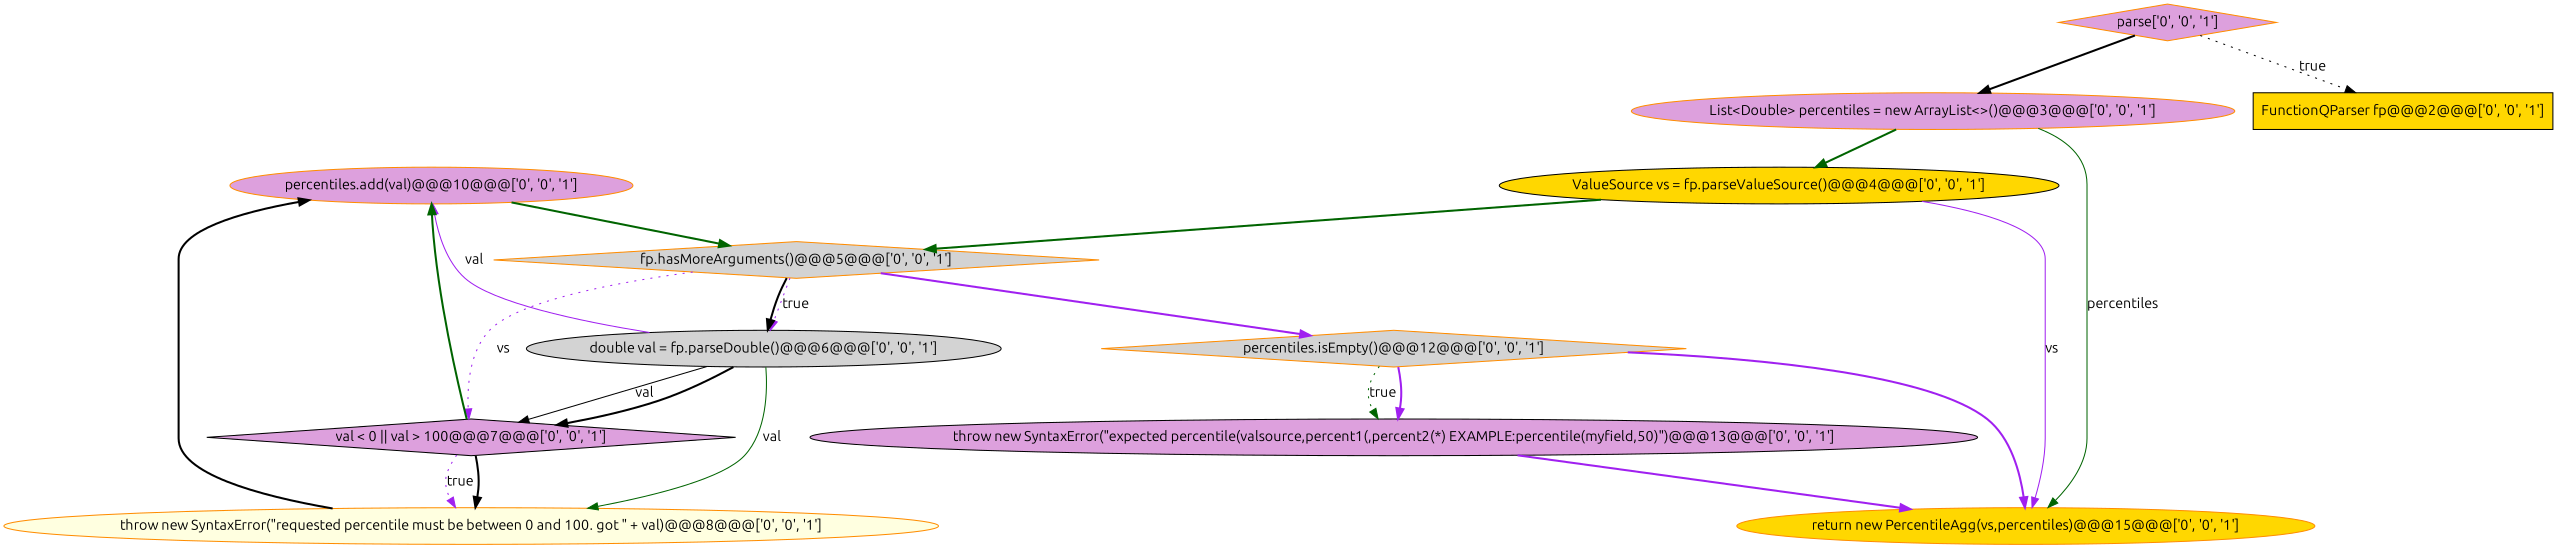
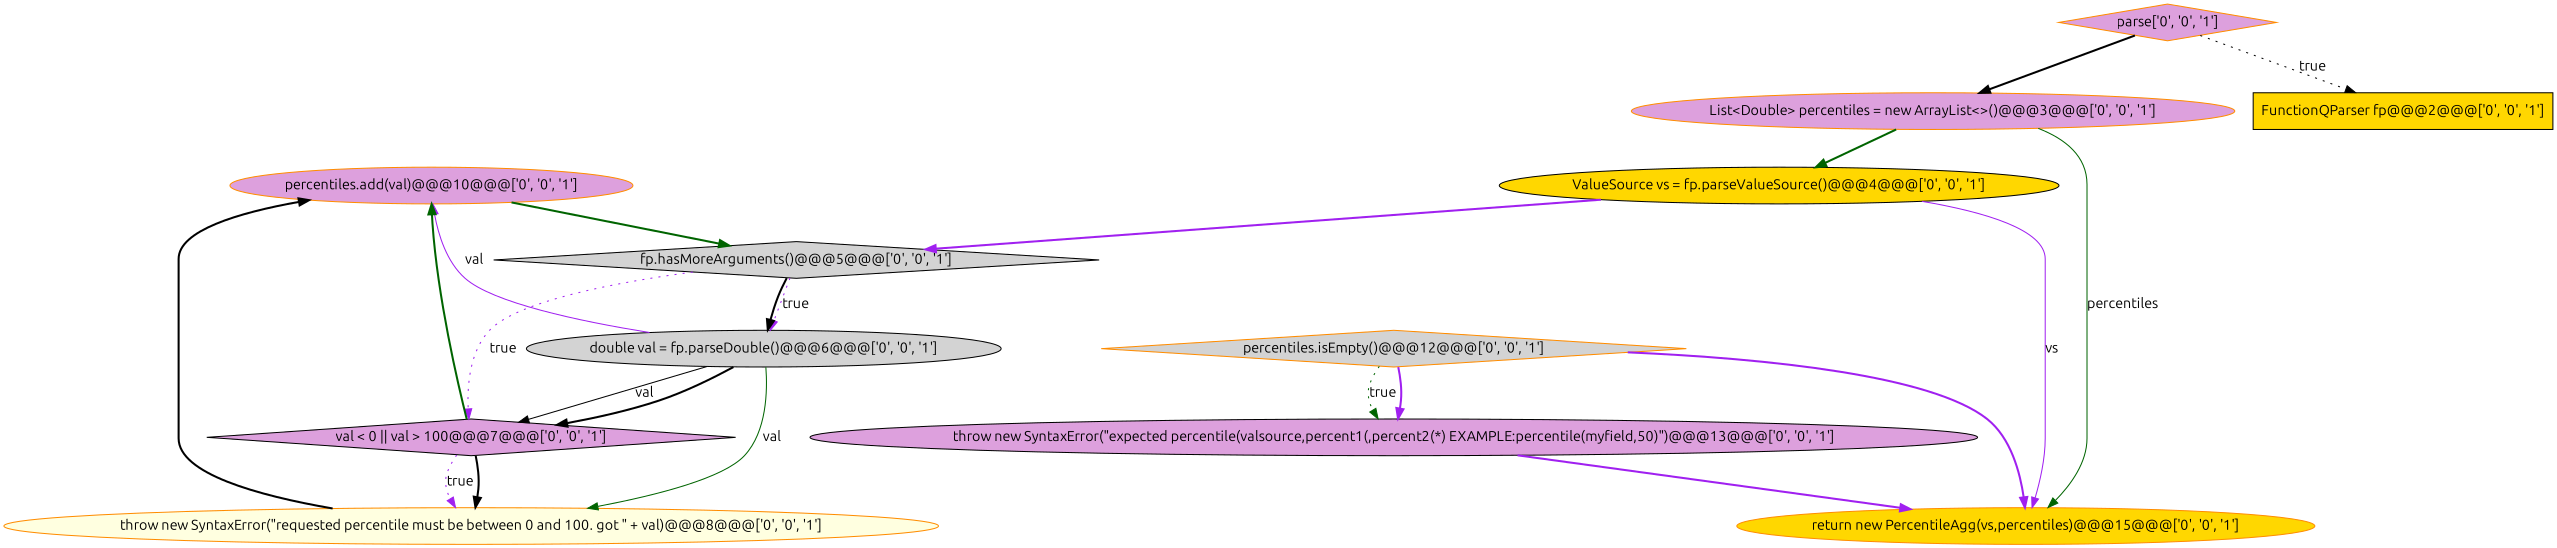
edge "ValueSource vs = fp.parseValueSource()@@@4@@@['0', '0', '1']" -> "fp.hasMoreArguments()@@@5@@@['0', '0', '1']": color darkgreen -> purple
node "fp.hasMoreArguments()@@@5@@@['0', '0', '1']": color darkorange -> black
edge "fp.hasMoreArguments()@@@5@@@['0', '0', '1']" -> "percentiles.isEmpty()@@@12@@@['0', '0', '1']": removed
edge "fp.hasMoreArguments()@@@5@@@['0', '0', '1']" -> "val < 0 || val > 100@@@7@@@['0', '0', '1']": label "vs" -> "true"
